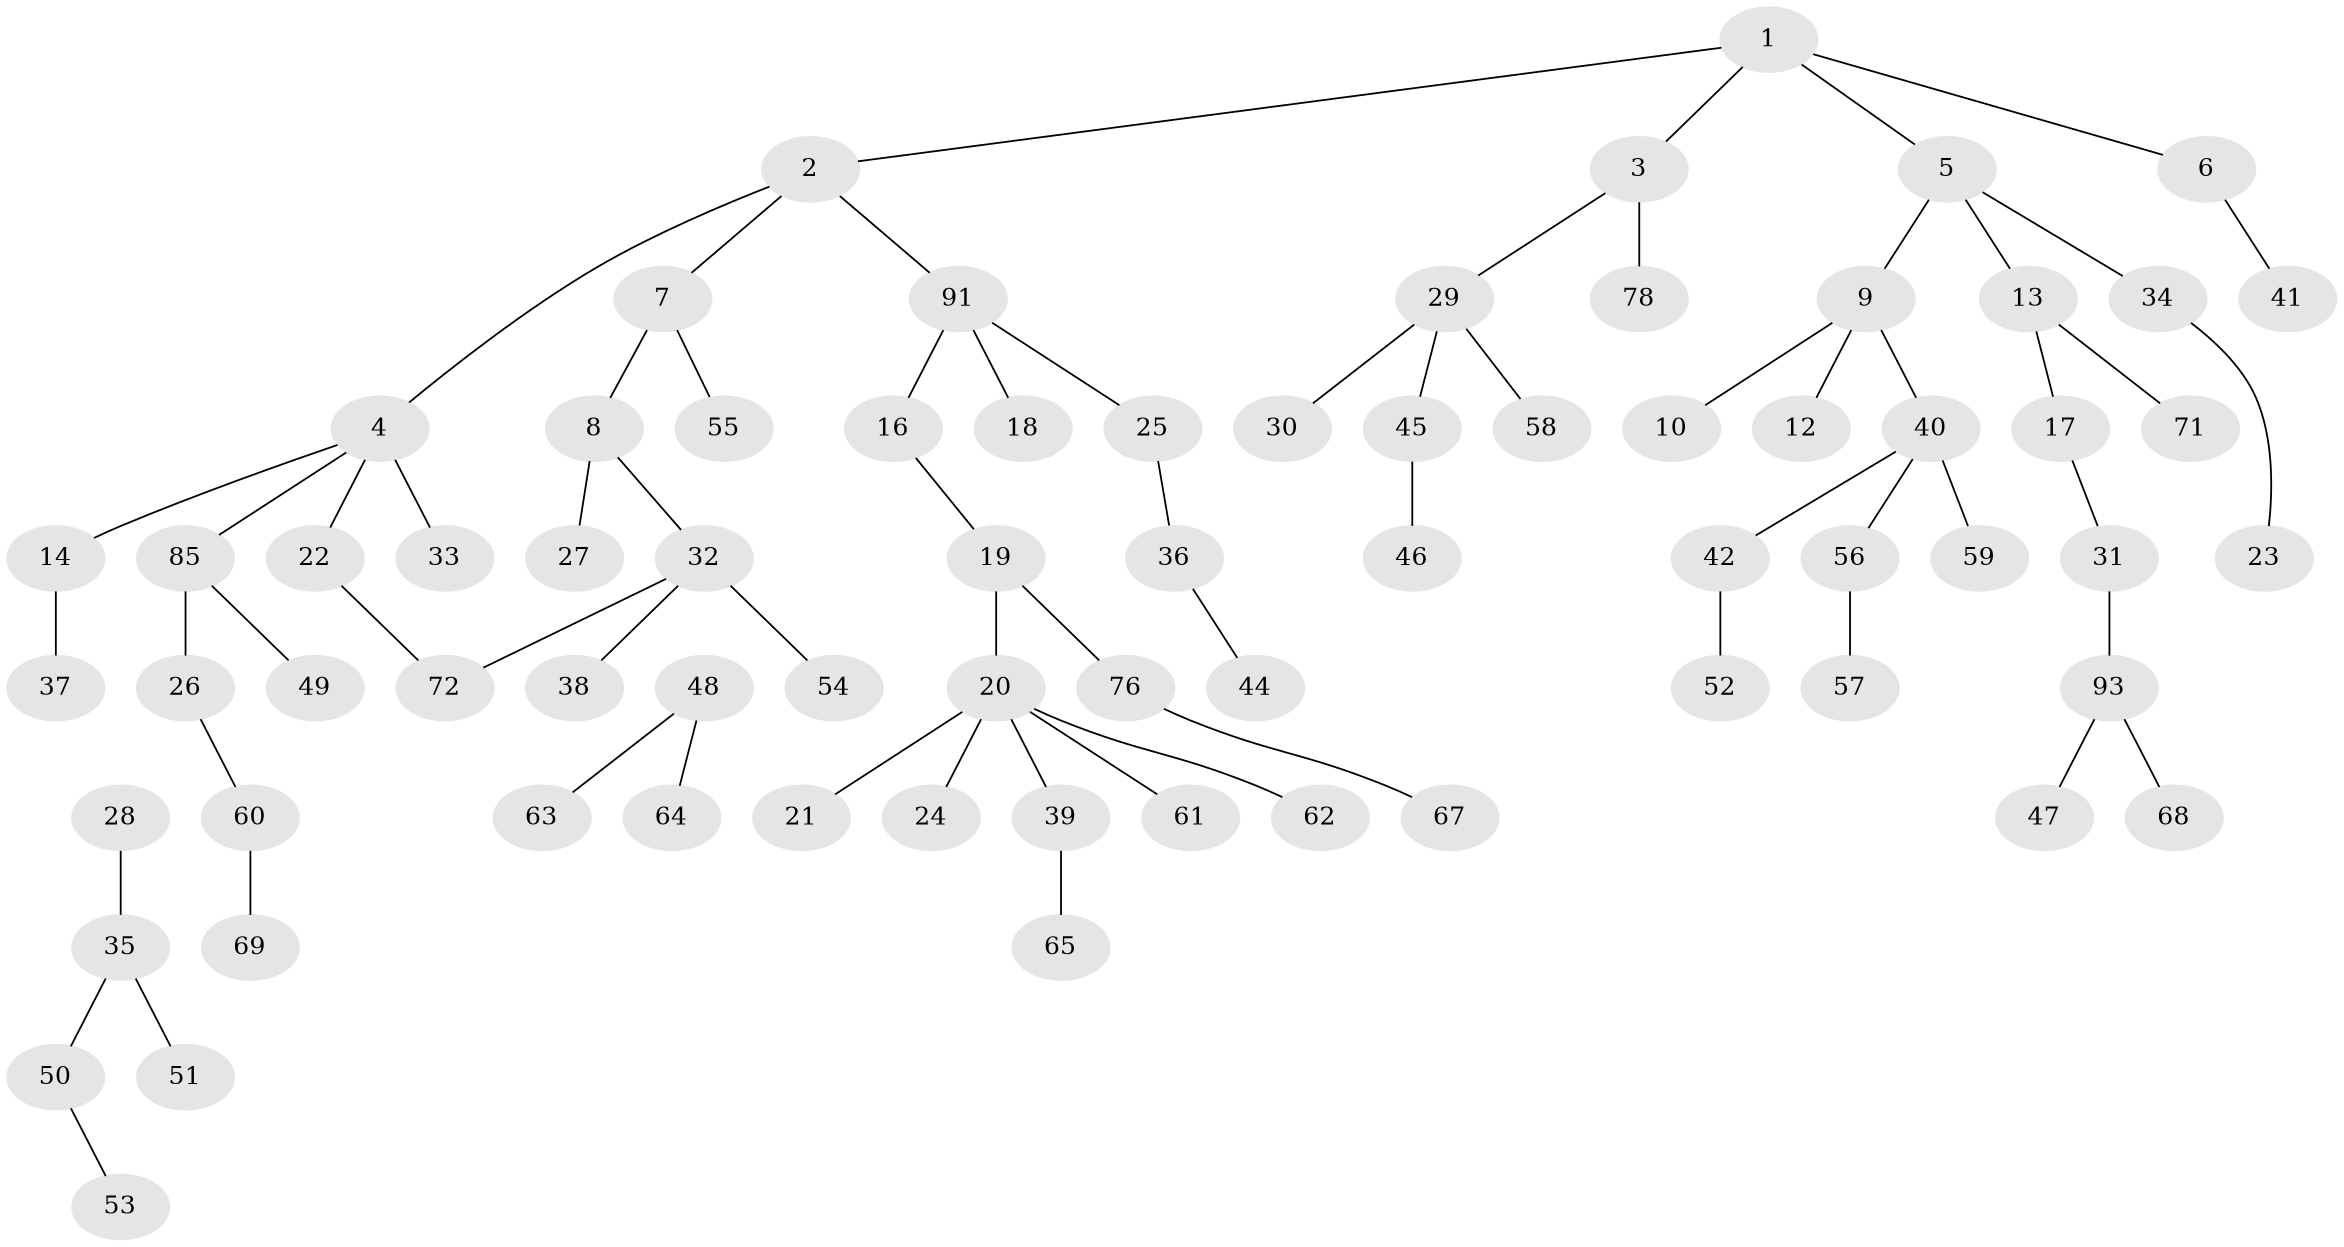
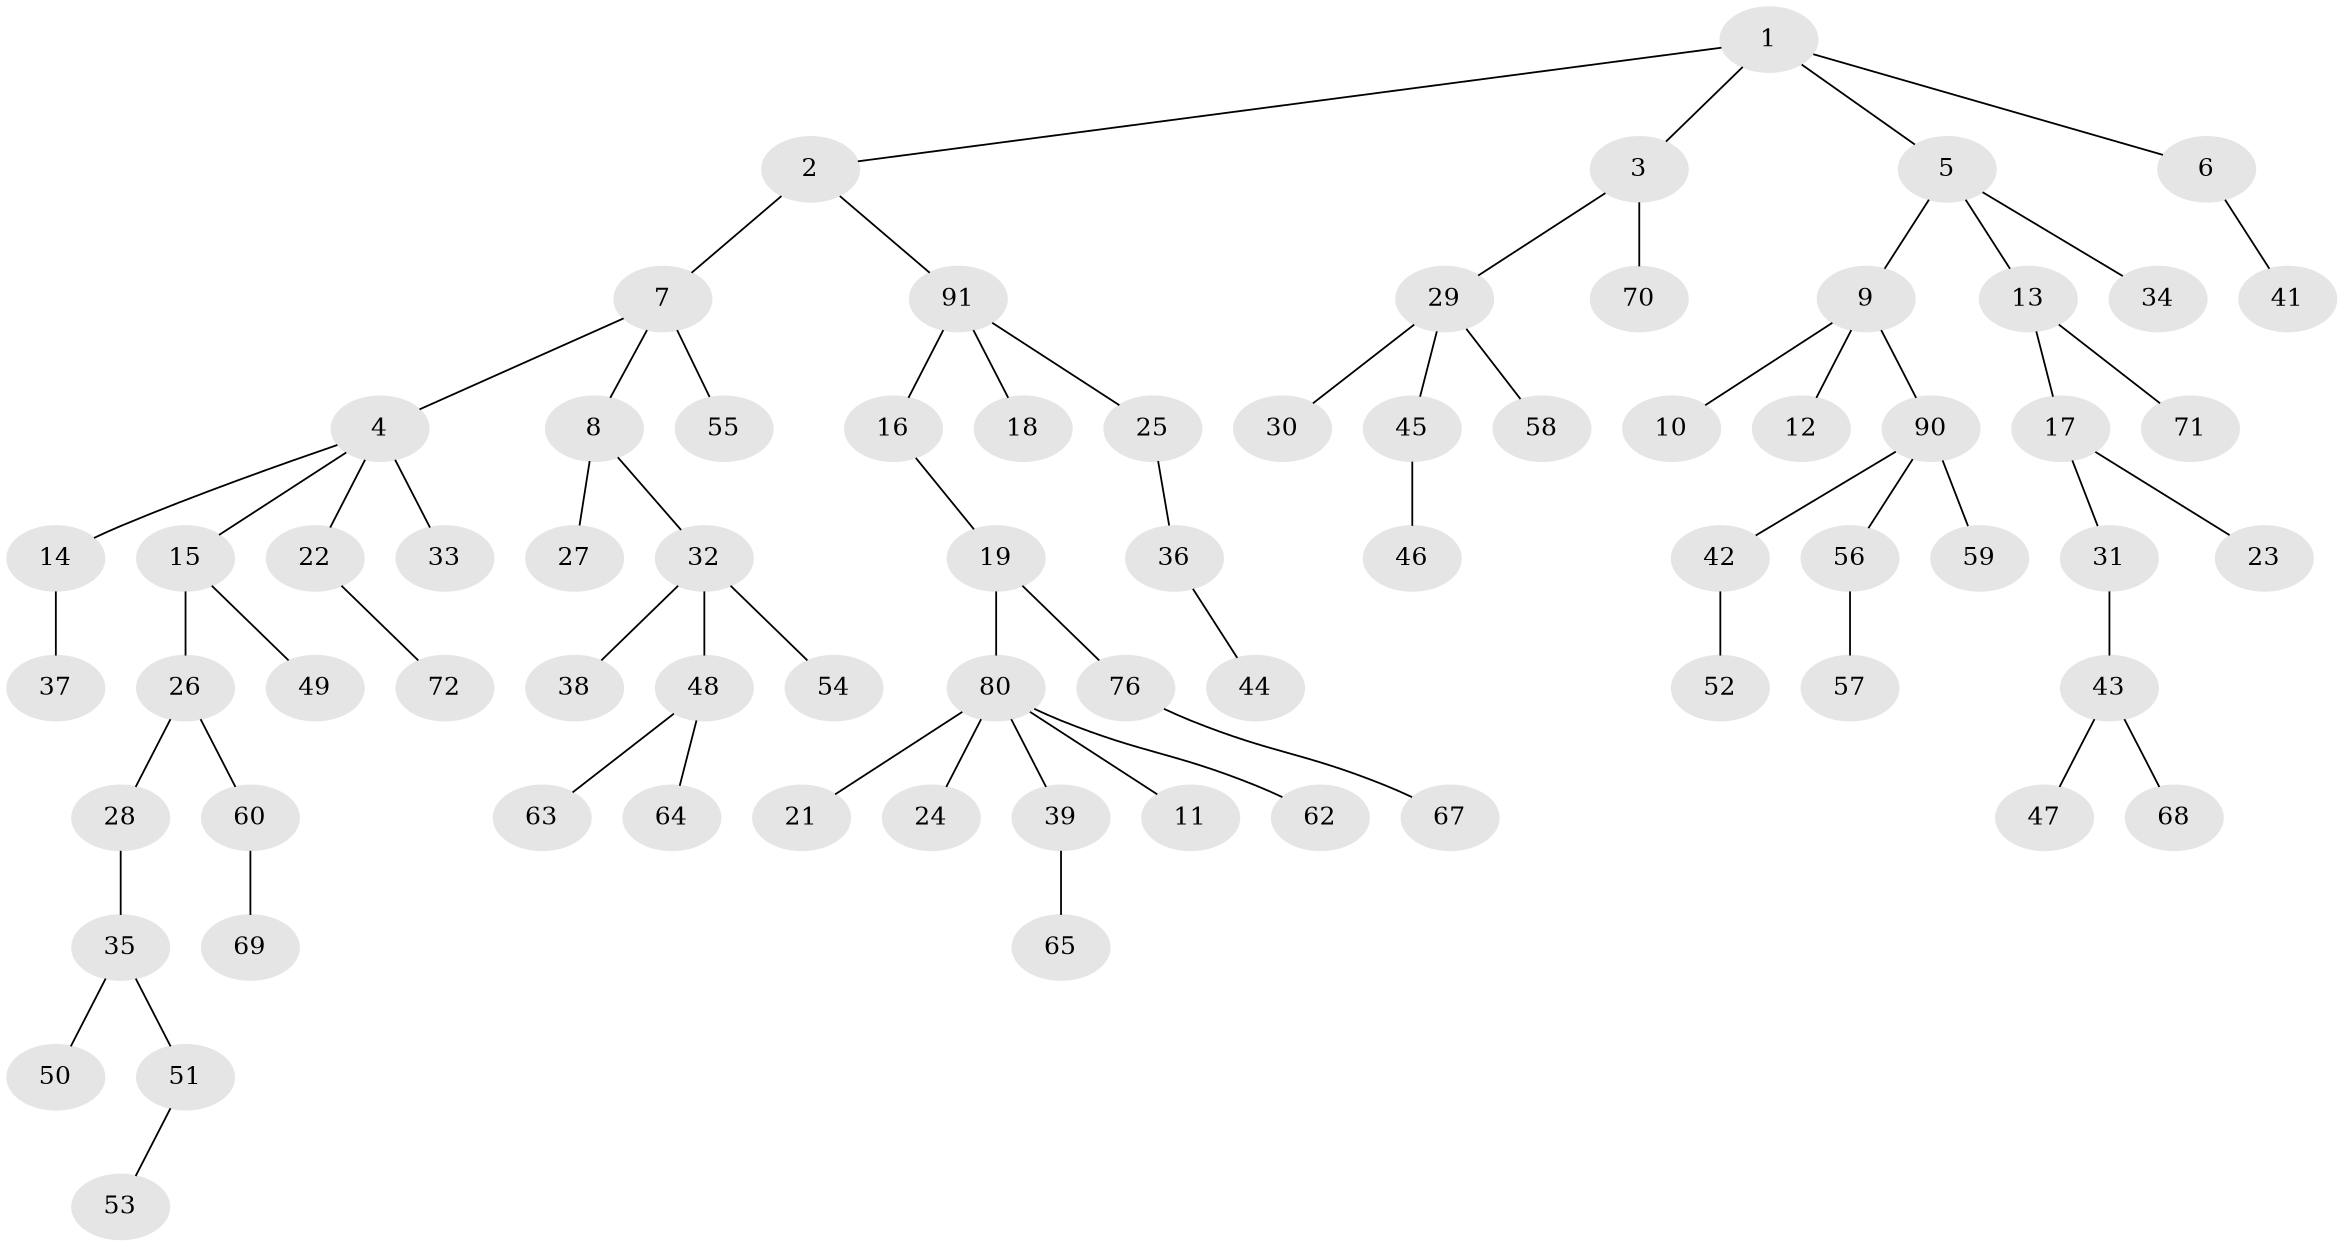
edge "2" -- "4": now "7" -- "4"
node "78": label "78" -> "70"
edge "34" -- "23": now "17" -- "23"
node "40": label "40" -> "90"
node "85": label "85" -> "15"
edge "32" -- "72": now "32" -- "48"
node "20": label "20" -> "80"
node "93": label "93" -> "43"
edge "26" -- "28": added
node "61": label "61" -> "11"
edge "50" -- "53": now "51" -- "53"
